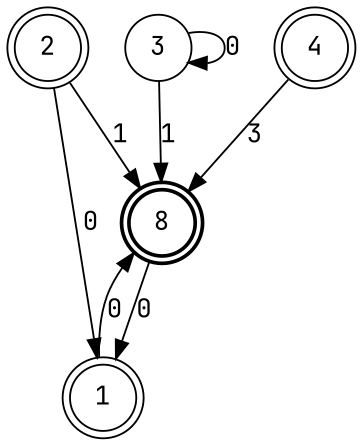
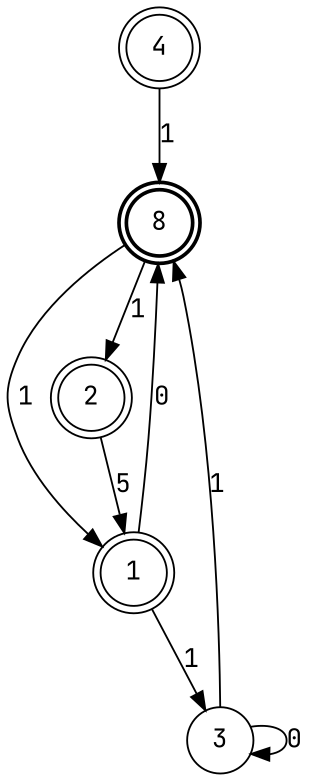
edge "2" -> "8": reversed
edge "4" -> "8": label "3" -> "1"
edge "2" -> "1": label "0" -> "5"
edge "8" -> "1": label "0" -> "1"
edge "1" -> "3": added, label "1"
